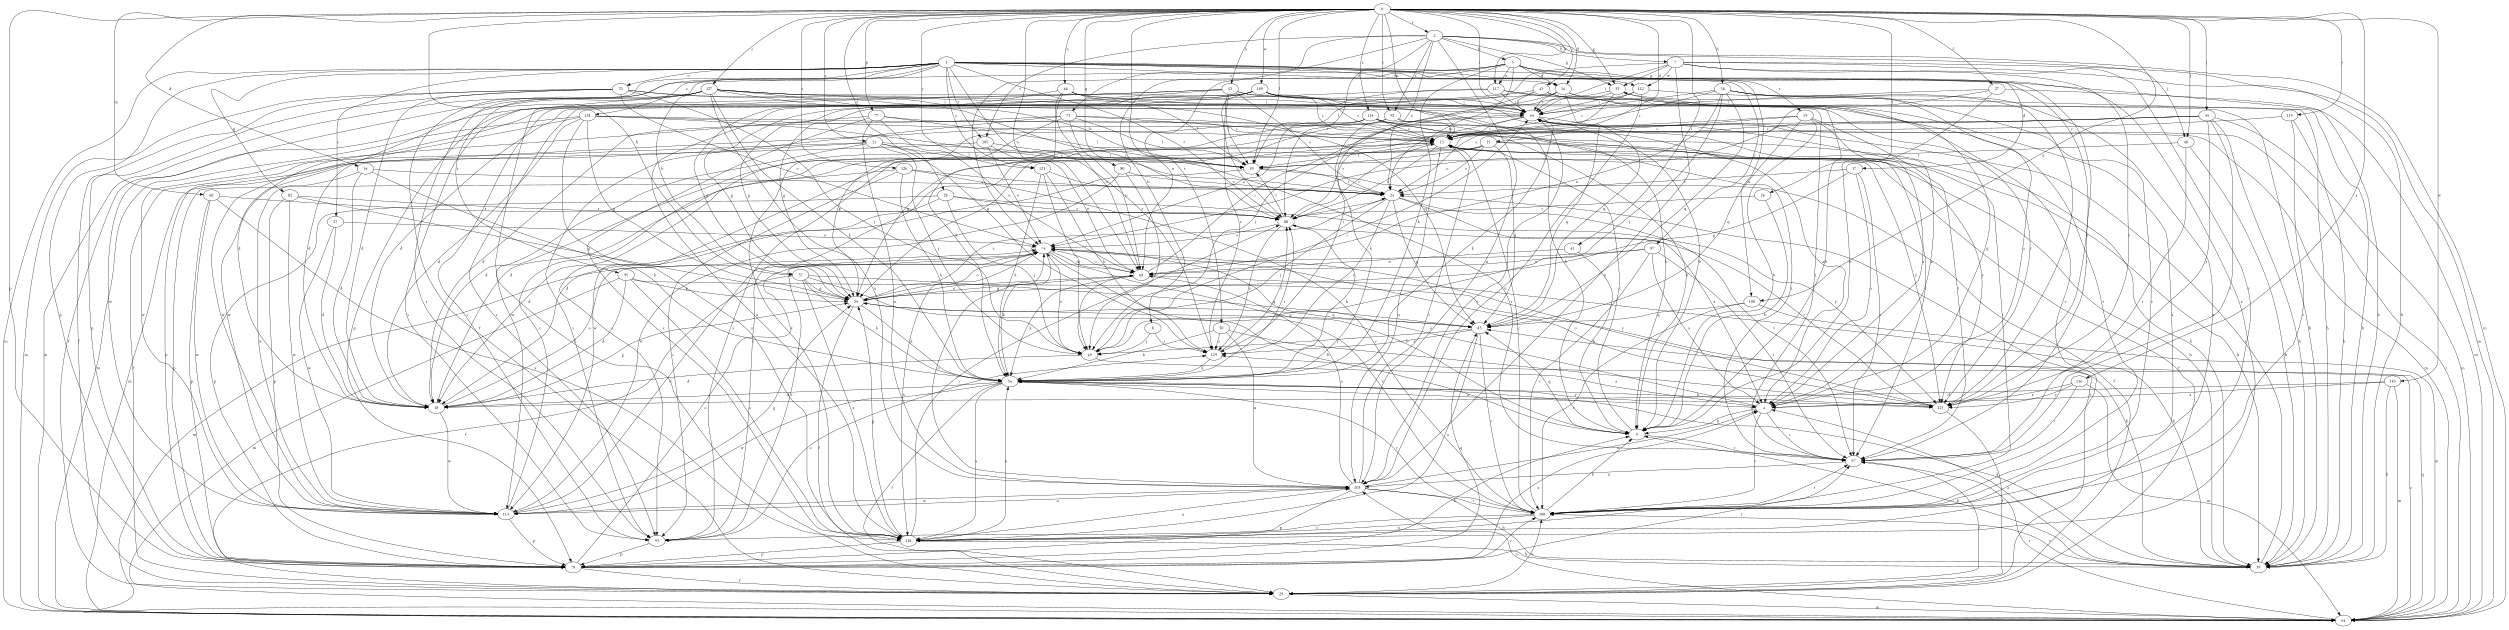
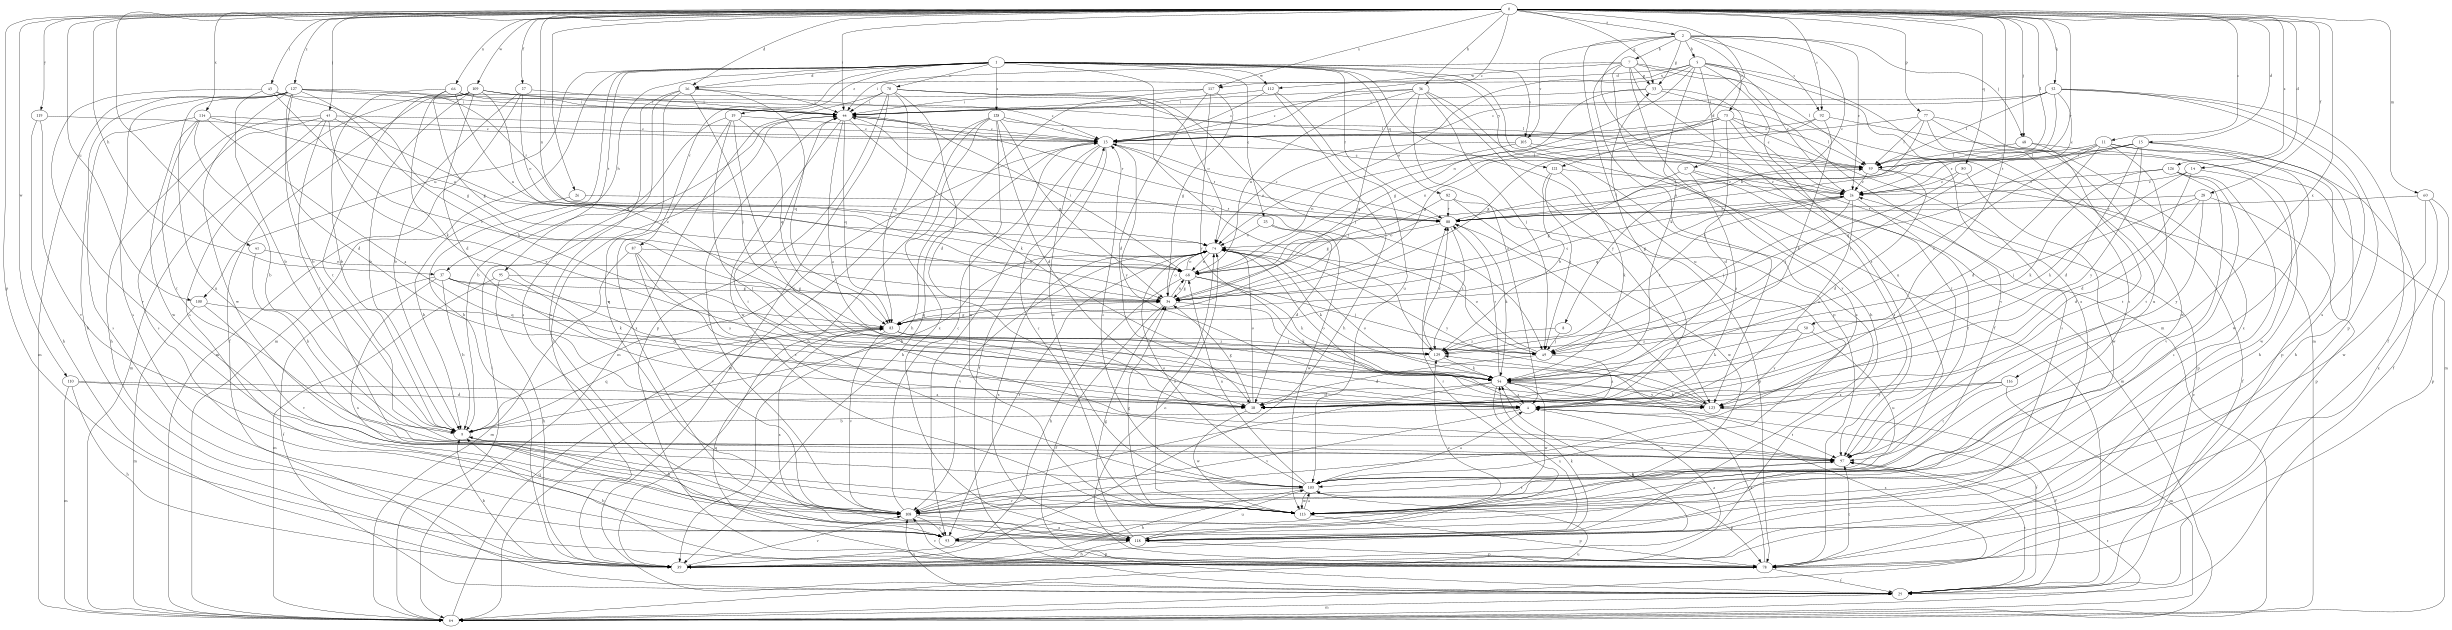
edge "1" -> "123": removed, label "y"
edge "2" -> "88": now "0" -> "88"
edge "95" -> "118": removed, label "x"
